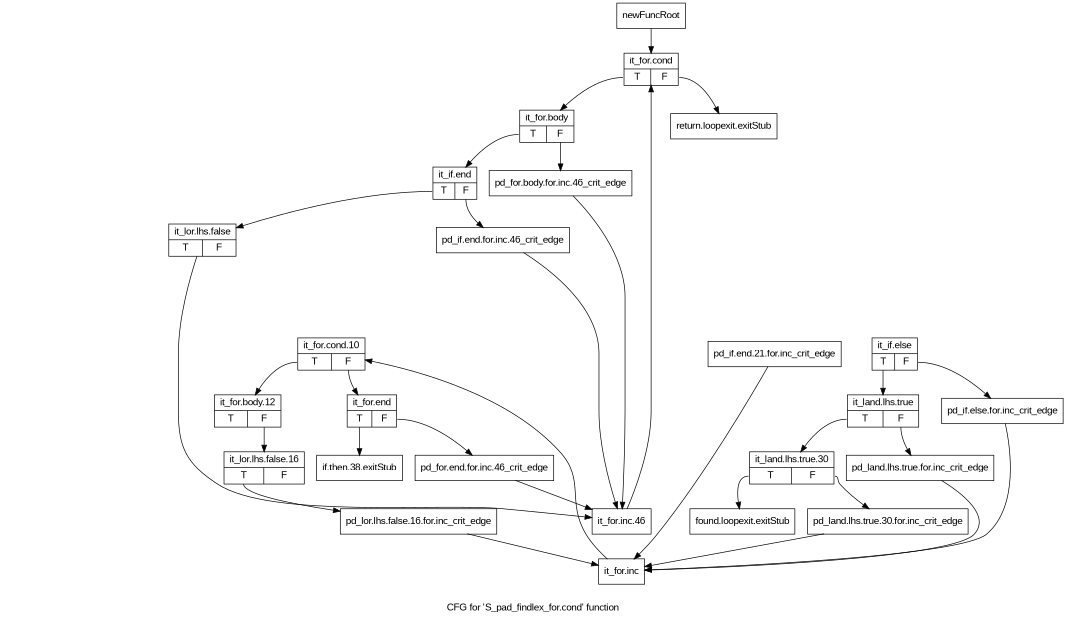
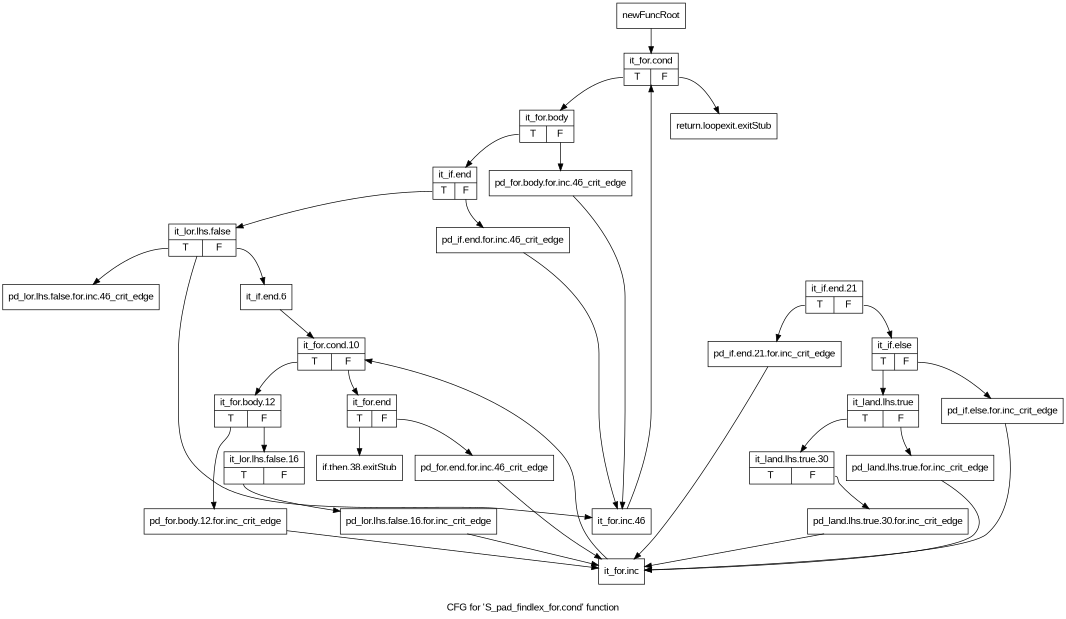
node "pd_lor.lhs.false.for.inc.46_crit_edge": added
node "it_if.end.6": added
node "it_if.end.21": added
edge "pd_for.end.for.inc.46_crit_edge" -> "it_for.inc.46": now "pd_for.end.for.inc.46_crit_edge" -> "it_for.inc"
node "pd_for.body.12.for.inc_crit_edge": added
node "found.loopexit.exitStub": removed
